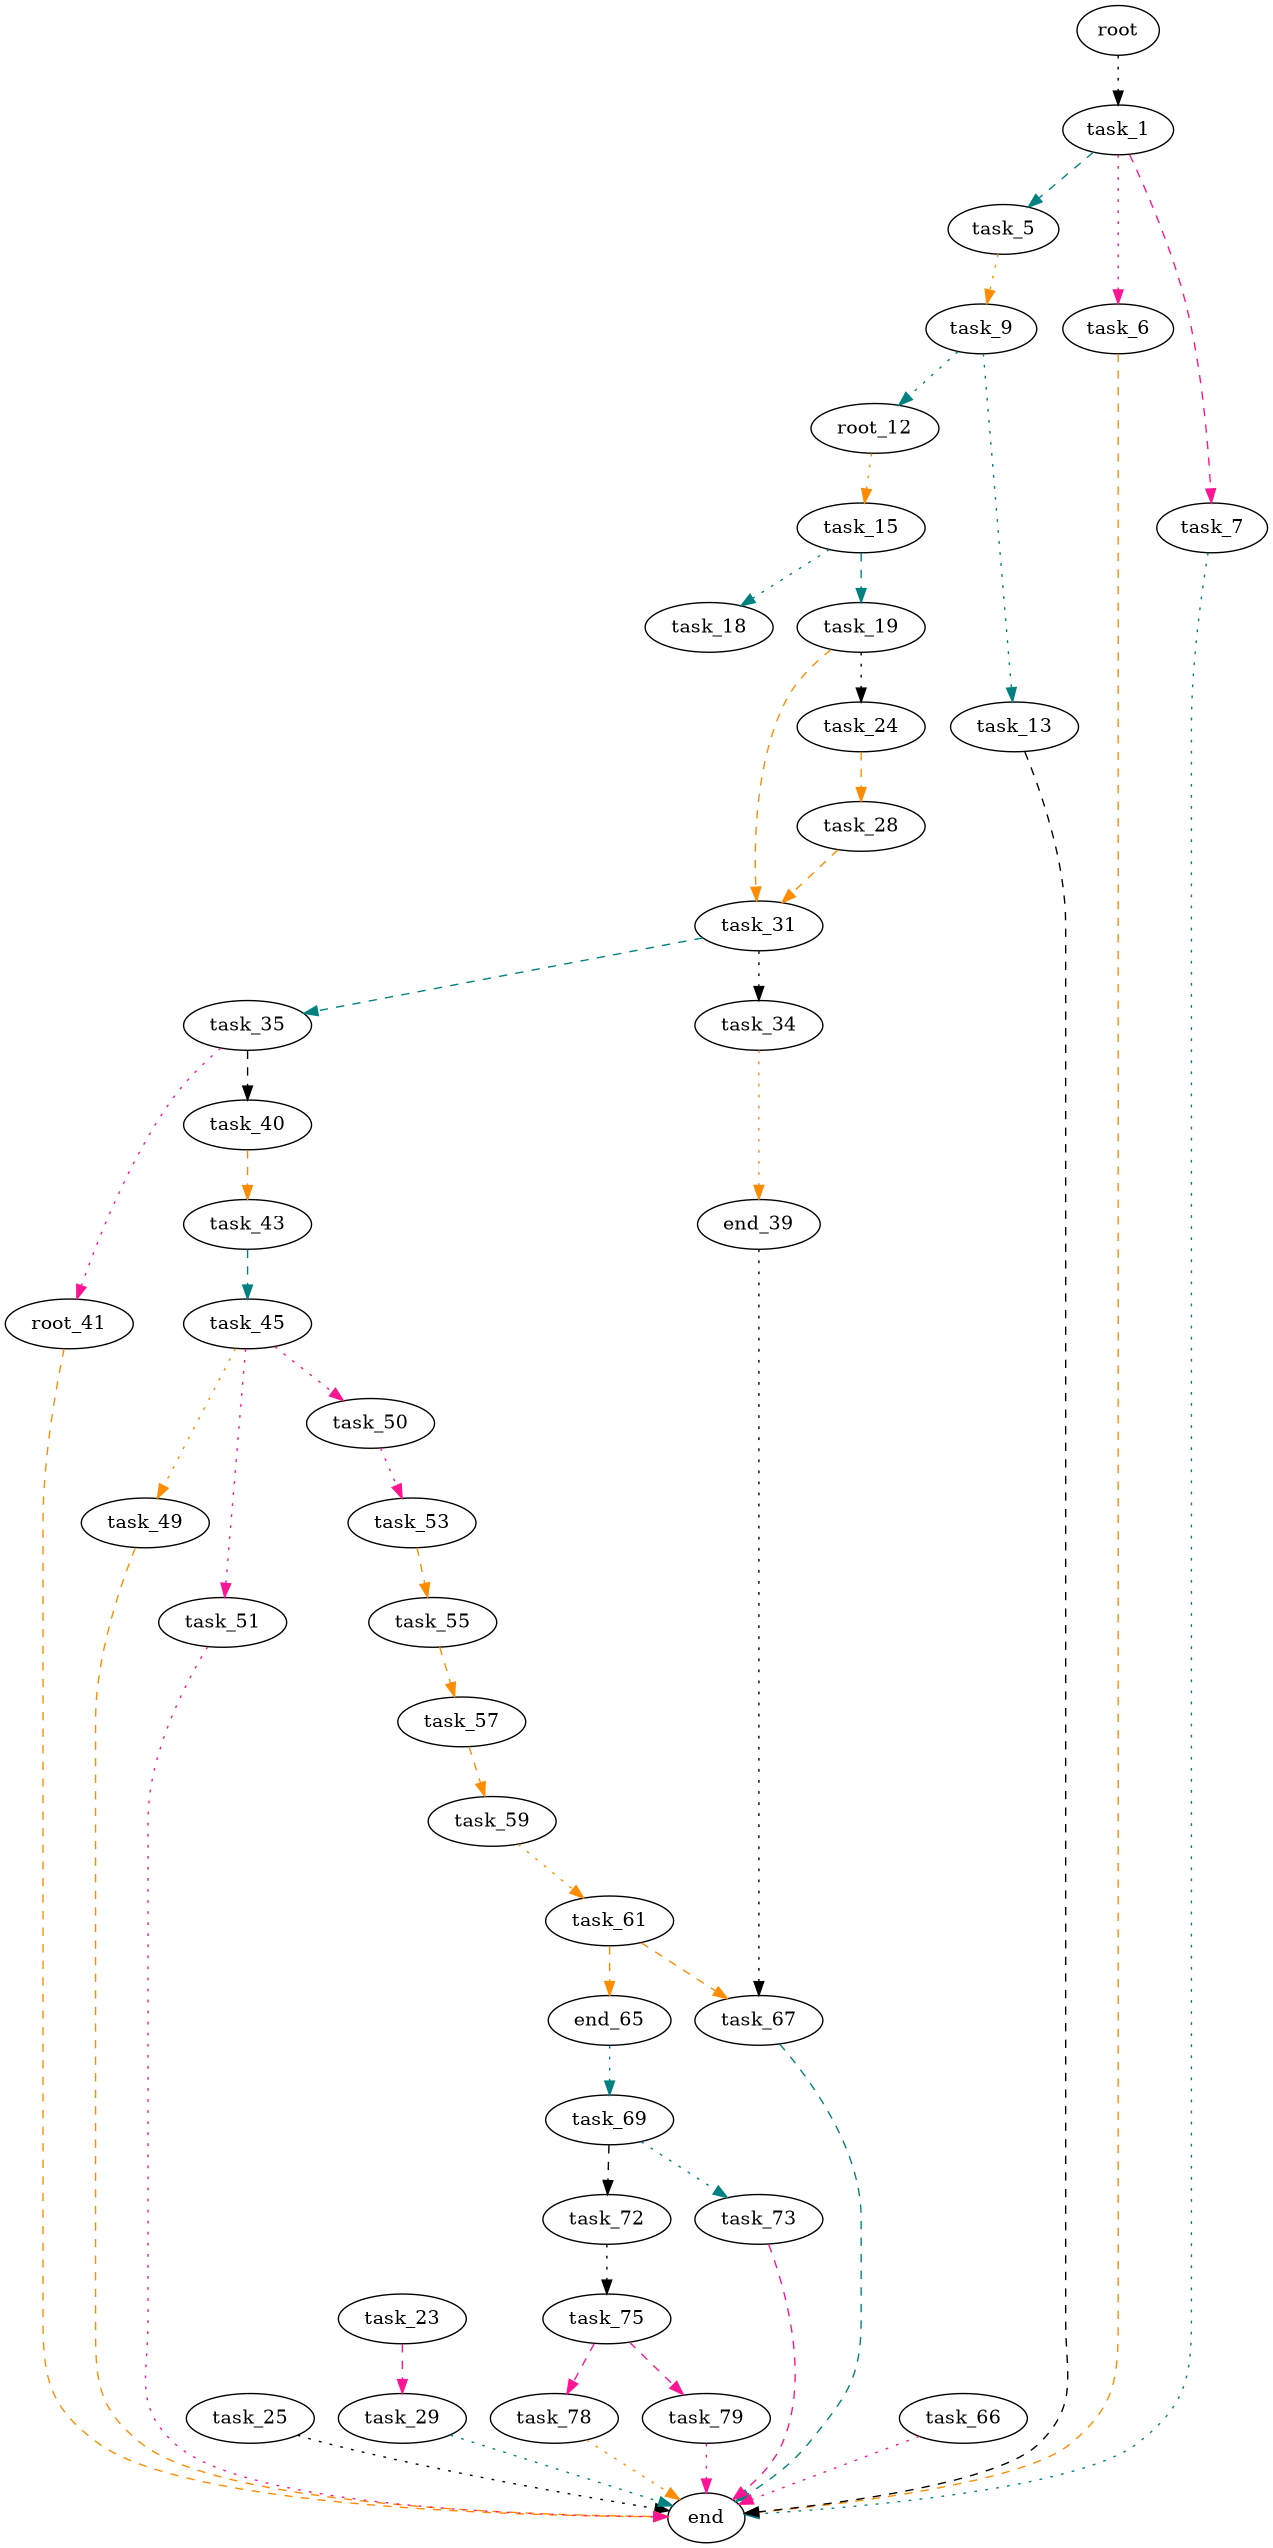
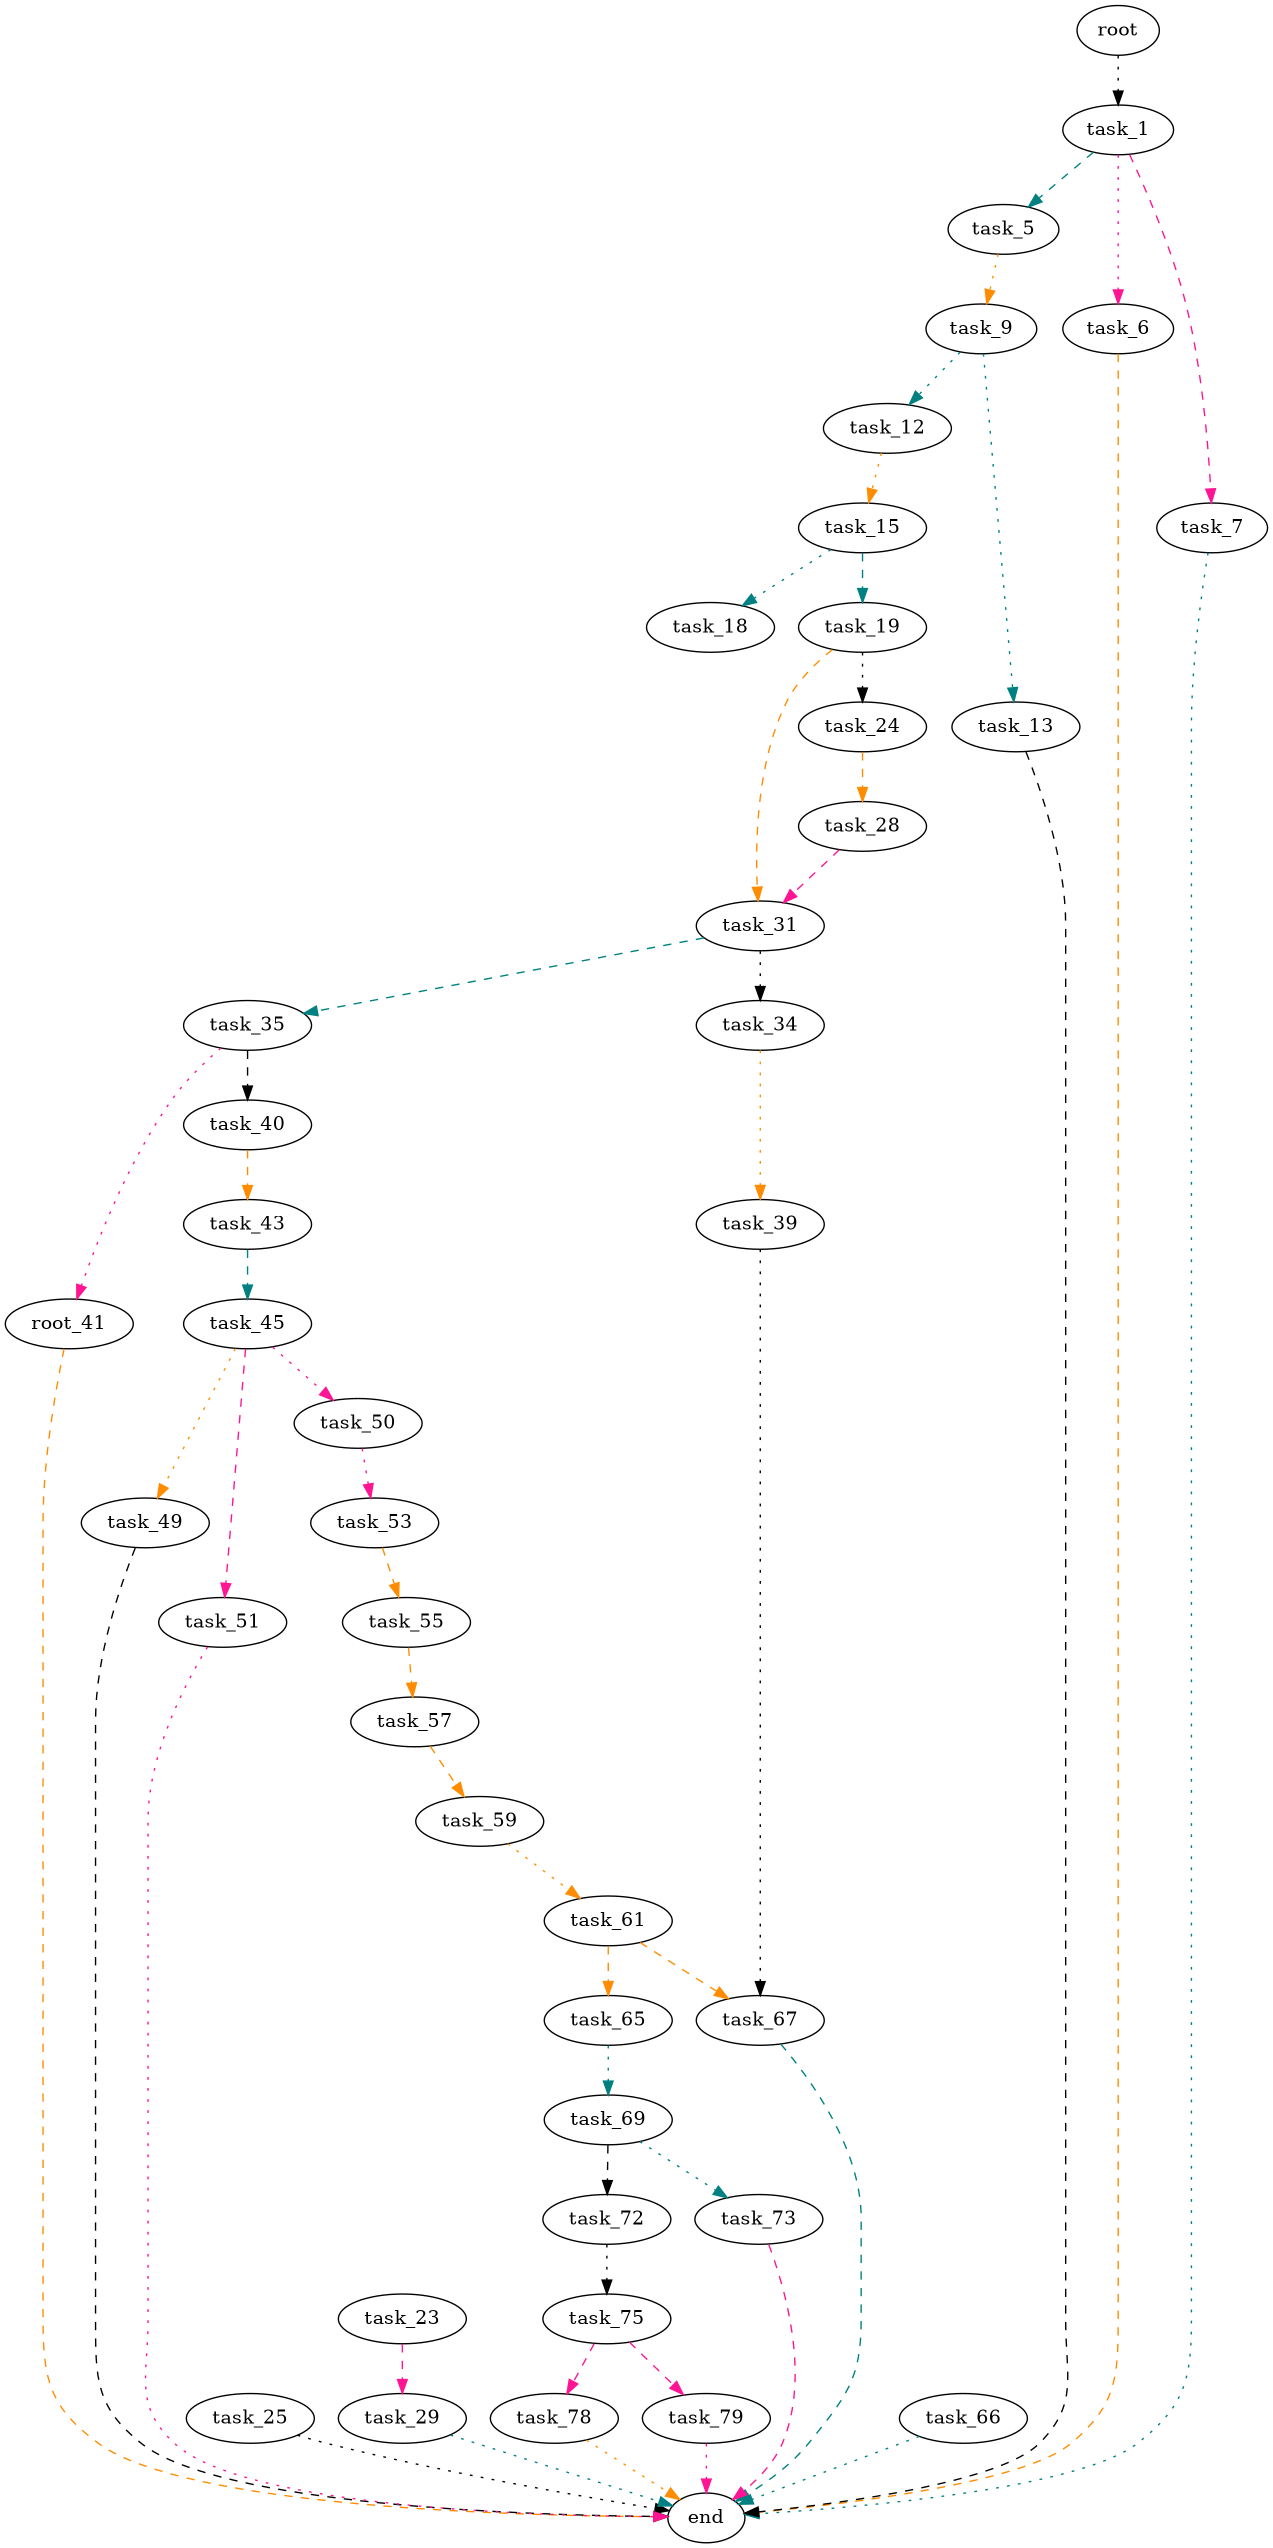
node "root_12": label "root_12" -> "task_12"
edge "task_28" -> "task_31": color darkorange -> deeppink
node "end_39": label "end_39" -> "task_39"
edge "task_45" -> "task_51": style dotted -> dashed
node "end_65": label "end_65" -> "task_65"
edge "task_49" -> "end": color darkorange -> black
edge "task_66" -> "end": color deeppink -> teal
